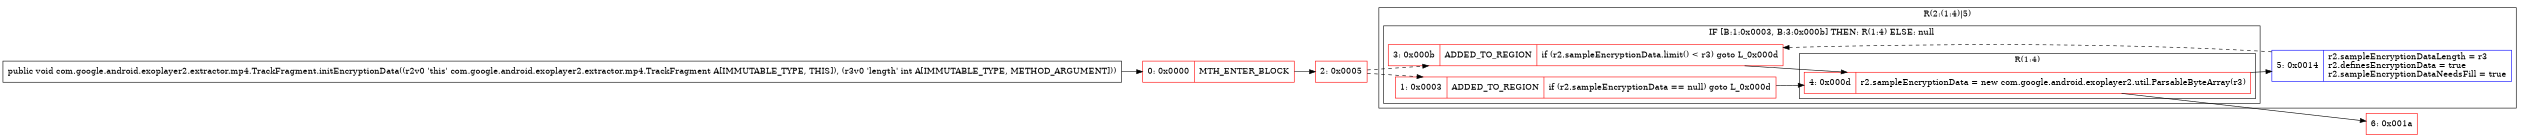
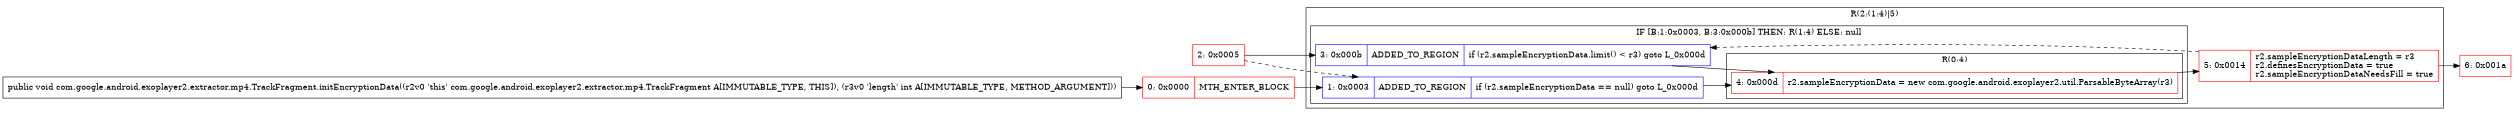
node "3: 0x000b": color red -> blue
cluster "R(1:4)": label "R(1:4)" -> "R(0:4)"
node "5: 0x0014": color blue -> red
edge "2: 0x0005" -> "3: 0x000b": style dashed -> solid
edge "0: 0x0000" -> "2: 0x0005": now "0: 0x0000" -> "1: 0x0003"
node "1: 0x0003": color red -> blue
edge "4: 0x000d" -> "6: 0x001a": now "5: 0x0014" -> "6: 0x001a"
